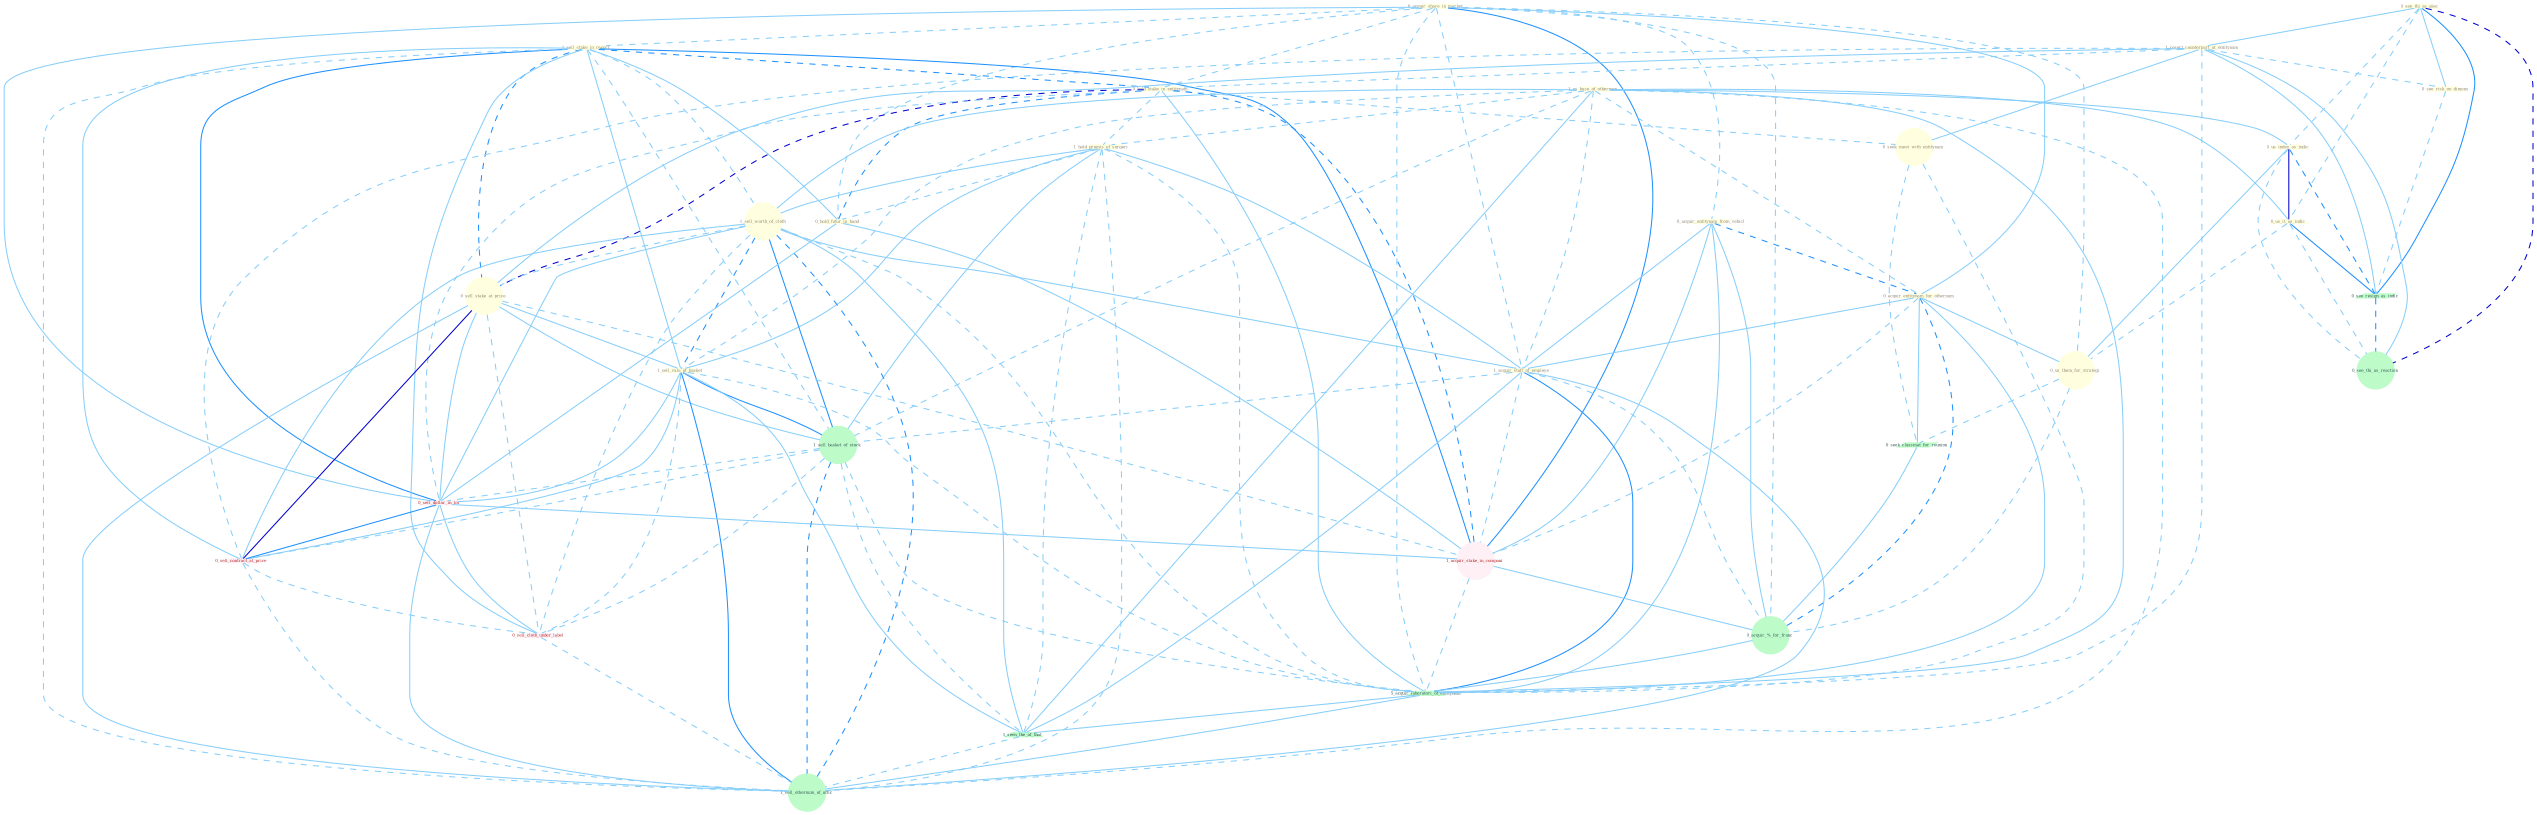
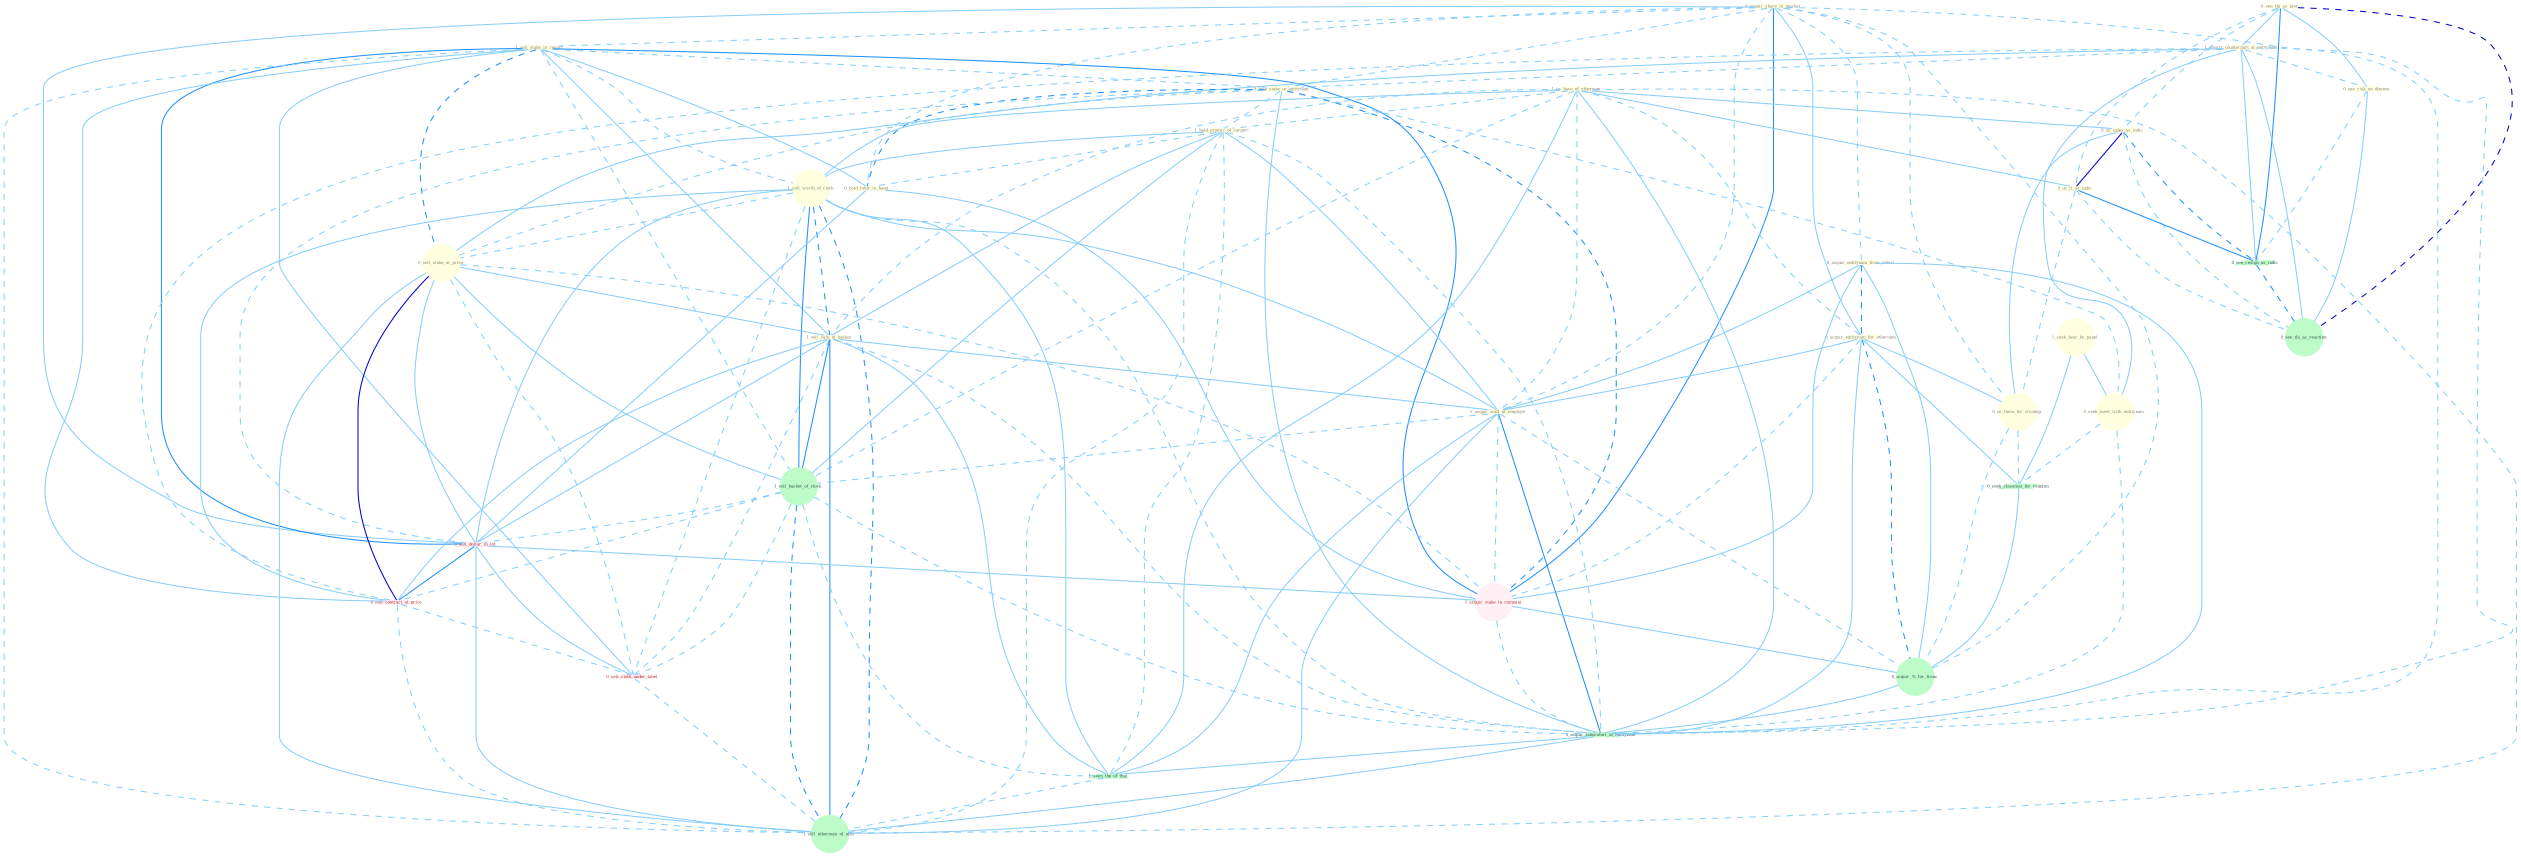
edge "1_sell_stake_in_resort" -- "0_hold_stake_in_entitynam": color #1e90ff -> #87cefa
edge "0_hold_stake_in_entitynam" -- "0_sell_stake_at_price": color #0000cd -> #87cefa
edge "0_see_risk_on_dimens" -- "0_see_thi_as_reaction": added
node "1_seek_hear_by_panel": added
edge "1_sell_valu_of_basket" -- "1_acquir_staff_of_employe": added
